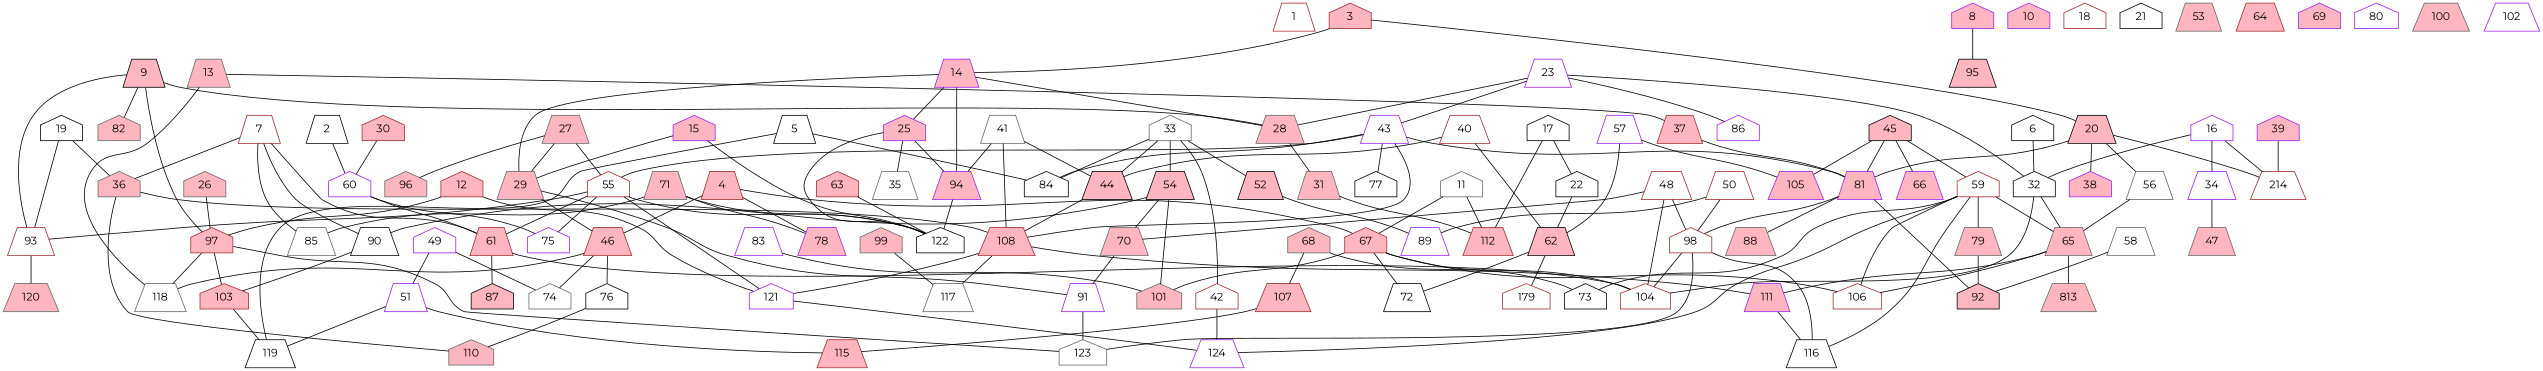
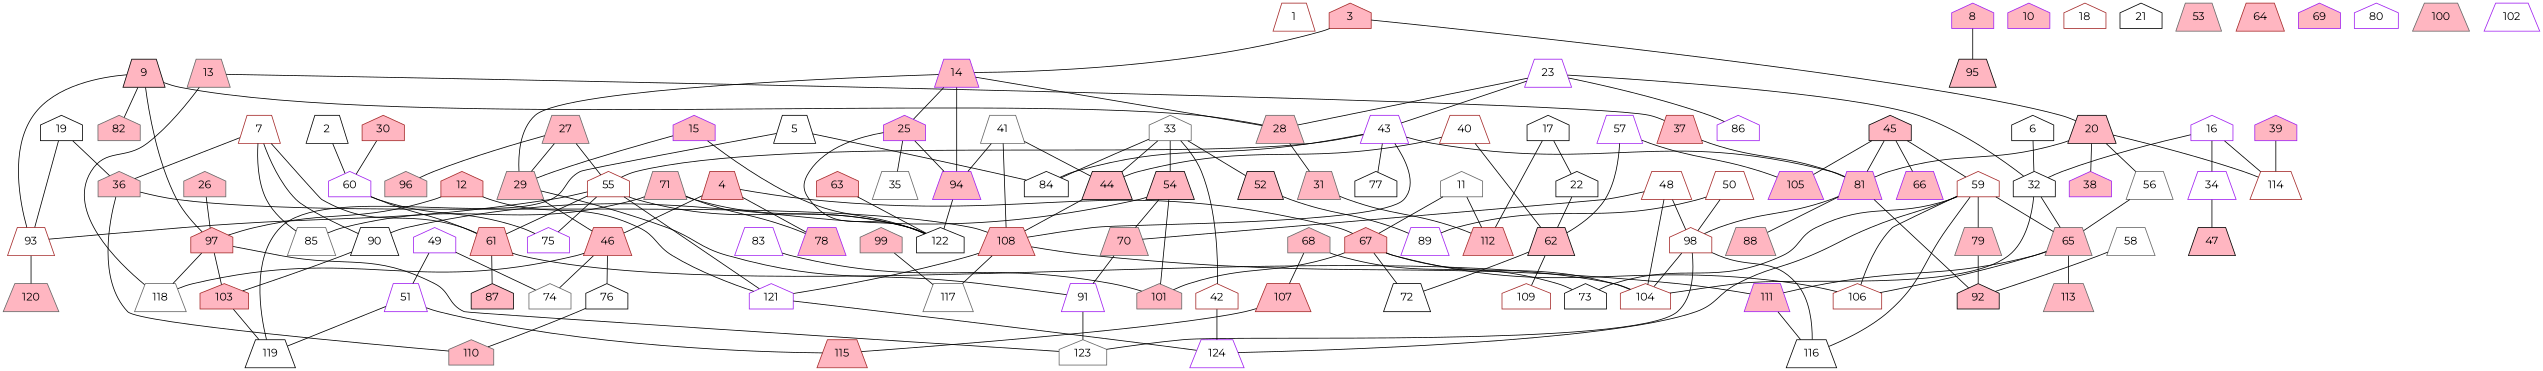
node "214": label "214" -> "114"
node "47": color gray40 -> black
node "179": label "179" -> "109"
node "813": label "813" -> "113"
